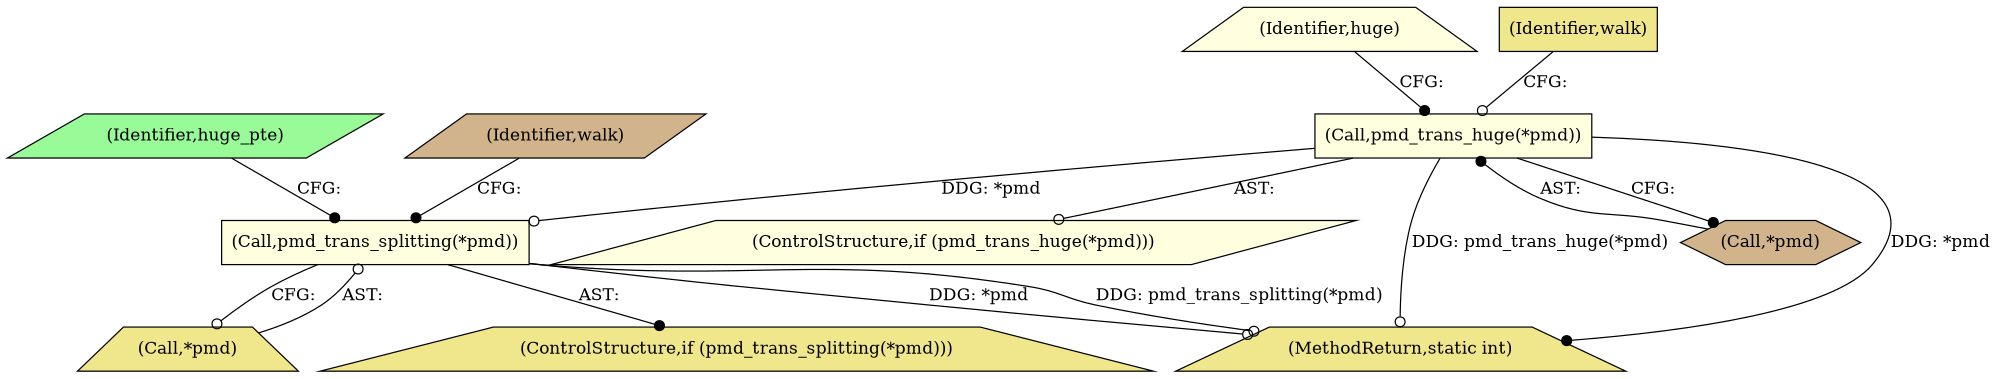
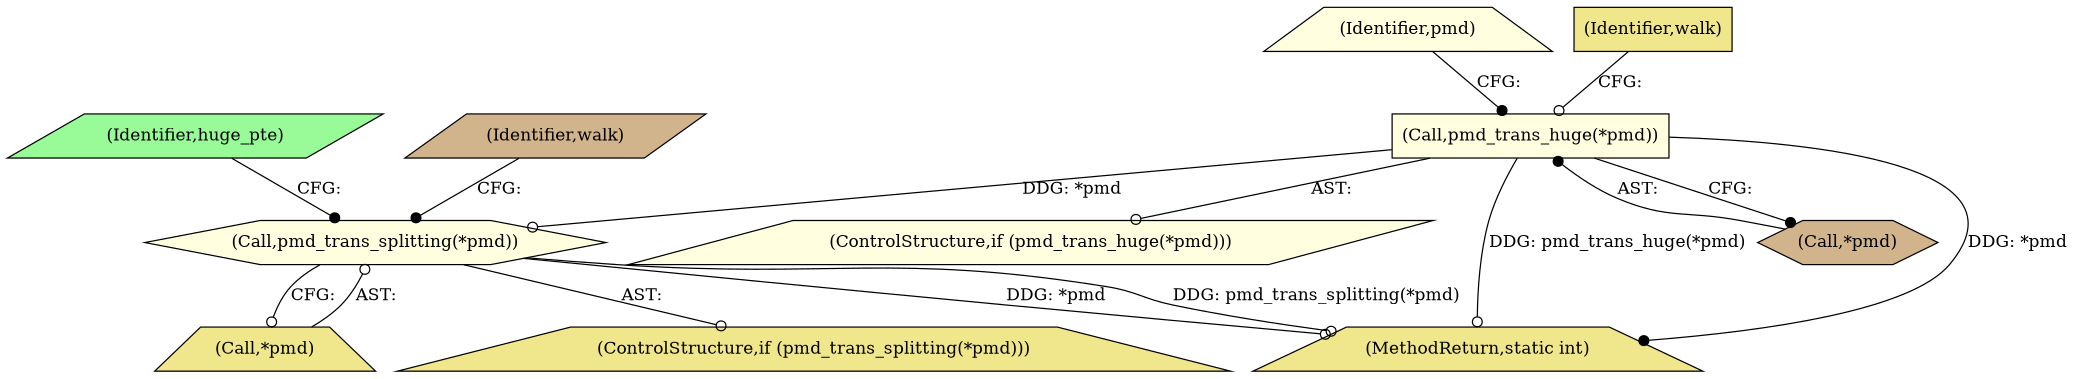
node "(Identifier,huge)": label "(Identifier,huge)" -> "(Identifier,pmd)"
node "(Call,pmd_trans_splitting(*pmd))": shape box -> hexagon
edge "(Call,pmd_trans_splitting(*pmd))" -> "(ControlStructure,if (pmd_trans_splitting(*pmd)))": arrowhead dot -> odot
